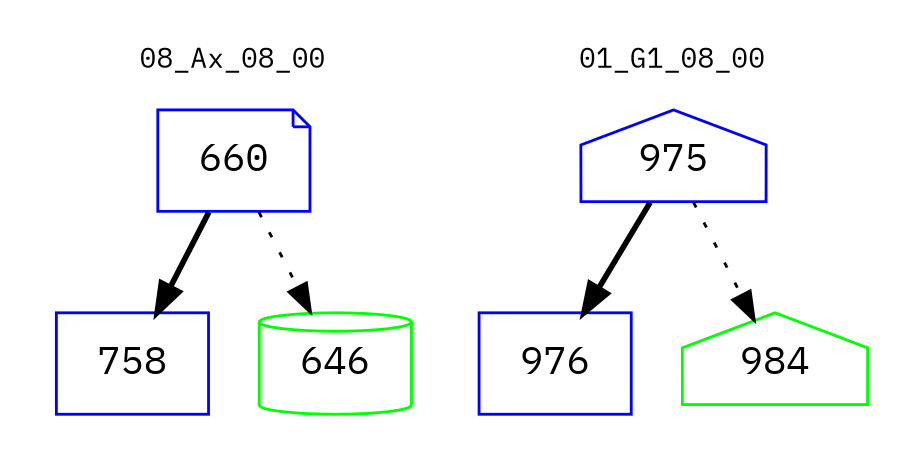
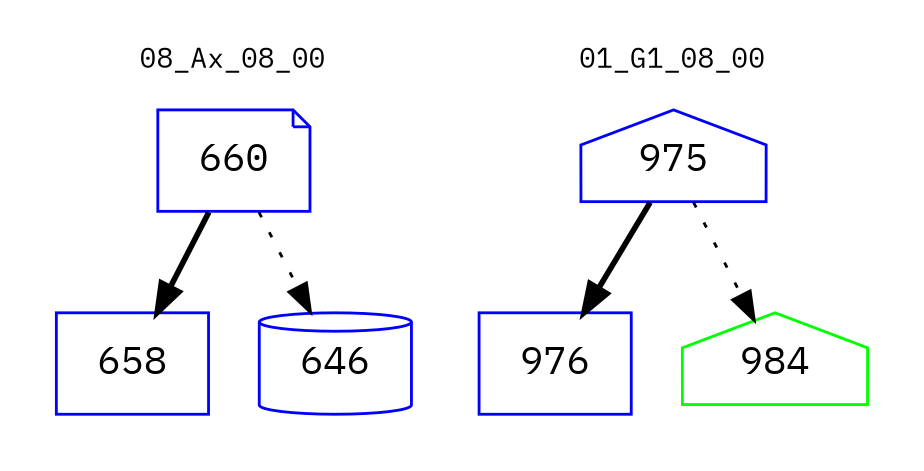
node "758": label "758" -> "658"
node "646": color green -> blue
